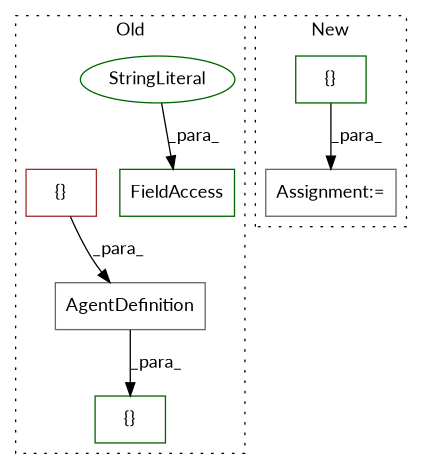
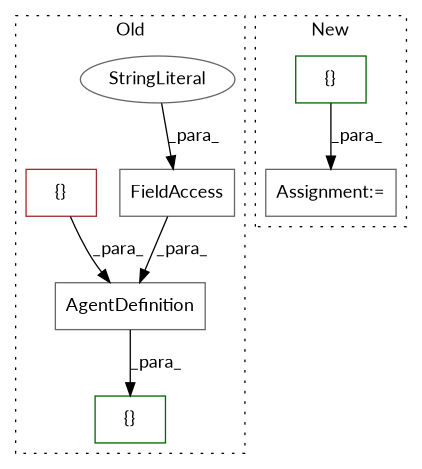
node "StringLiteral": color darkgreen -> gray40
node "FieldAccess": color darkgreen -> gray40
edge "FieldAccess" -> "AgentDefinition": added, label "_para_"
